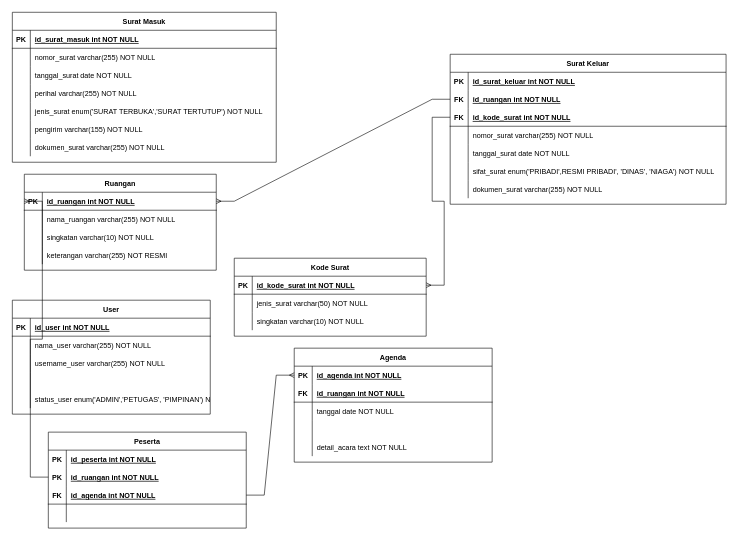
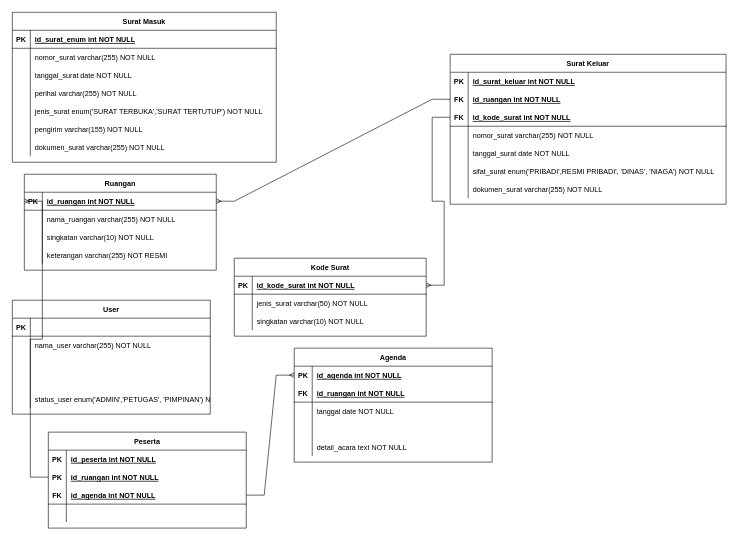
node "id_surat_masuk int NOT NULL": label "id_surat_masuk int NOT NULL" -> "id_surat_enum int NOT NULL"
node "id_user int NOT NULL": removed
node "username_user varchar(255) NOT NULL": removed
